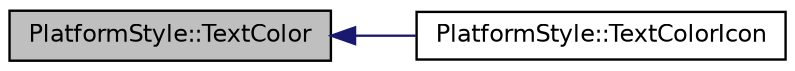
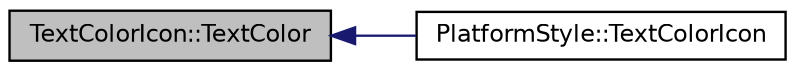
node "PlatformStyle::TextColor": label "PlatformStyle::TextColor" -> "TextColorIcon::TextColor"
